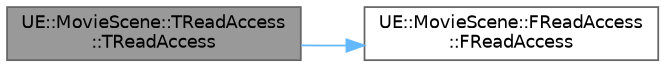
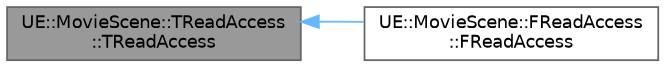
edge "UE::MovieScene::TReadAccess ::TReadAccess" -> "UE::MovieScene::FReadAccess ::FReadAccess": reversed
